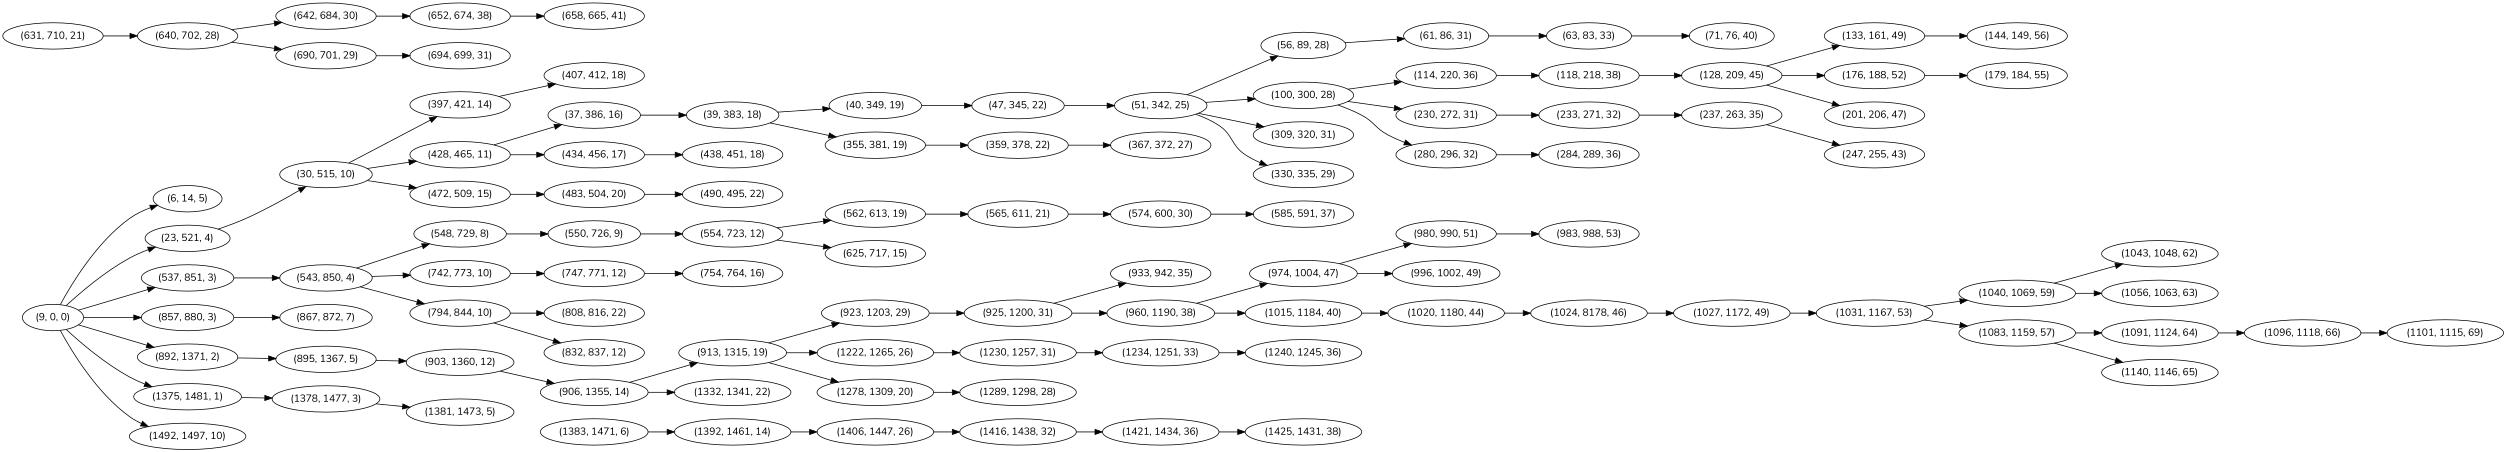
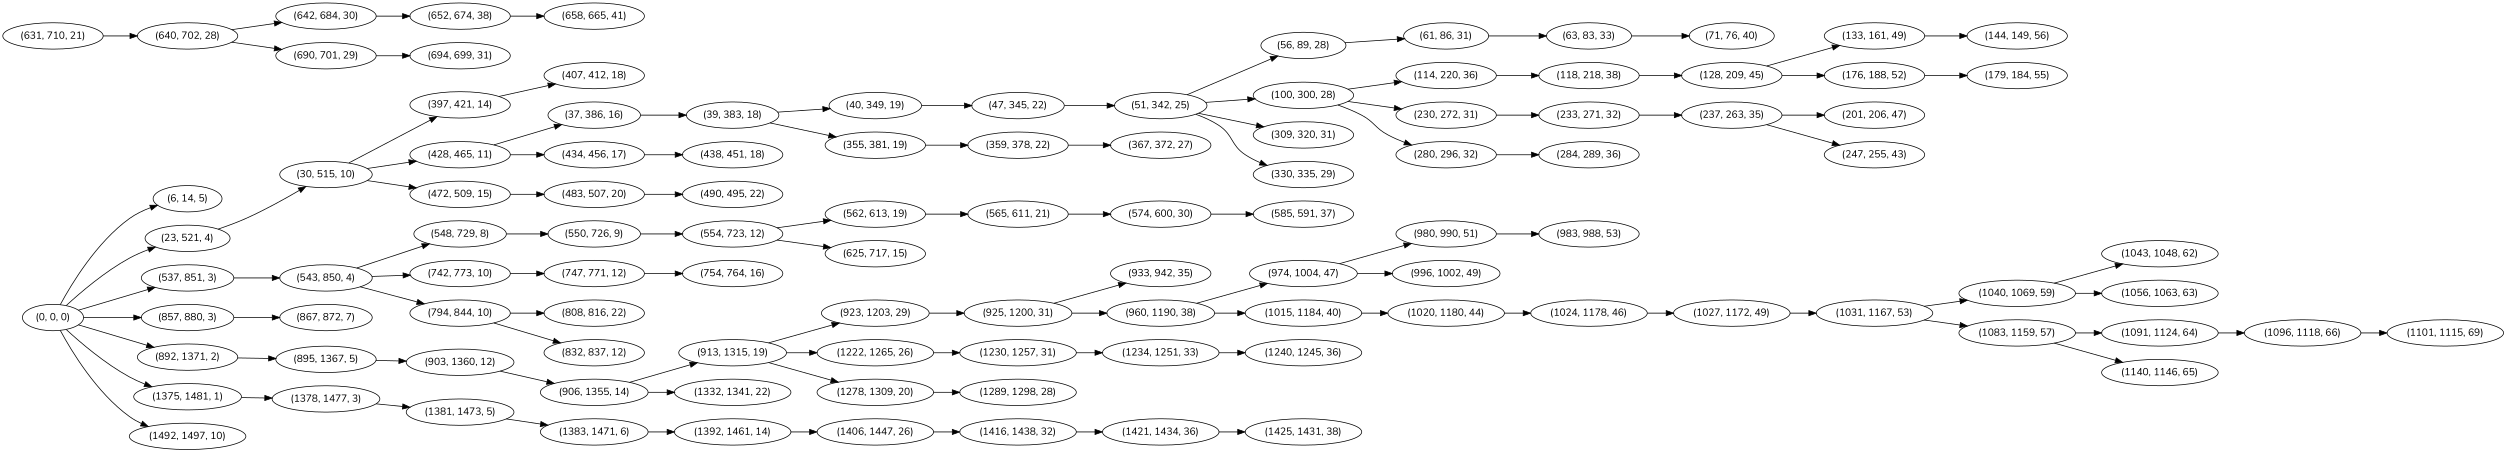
edge "(128, 209, 45)" -> "(201, 206, 47)": now "(237, 263, 35)" -> "(201, 206, 47)"
node "(483, 504, 20)": label "(483, 504, 20)" -> "(483, 507, 20)"
node "(1024, 8178, 46)": label "(1024, 8178, 46)" -> "(1024, 1178, 46)"
node "(9, 0, 0)": label "(9, 0, 0)" -> "(0, 0, 0)"
edge "(1381, 1473, 5)" -> "(1383, 1471, 6)": added
